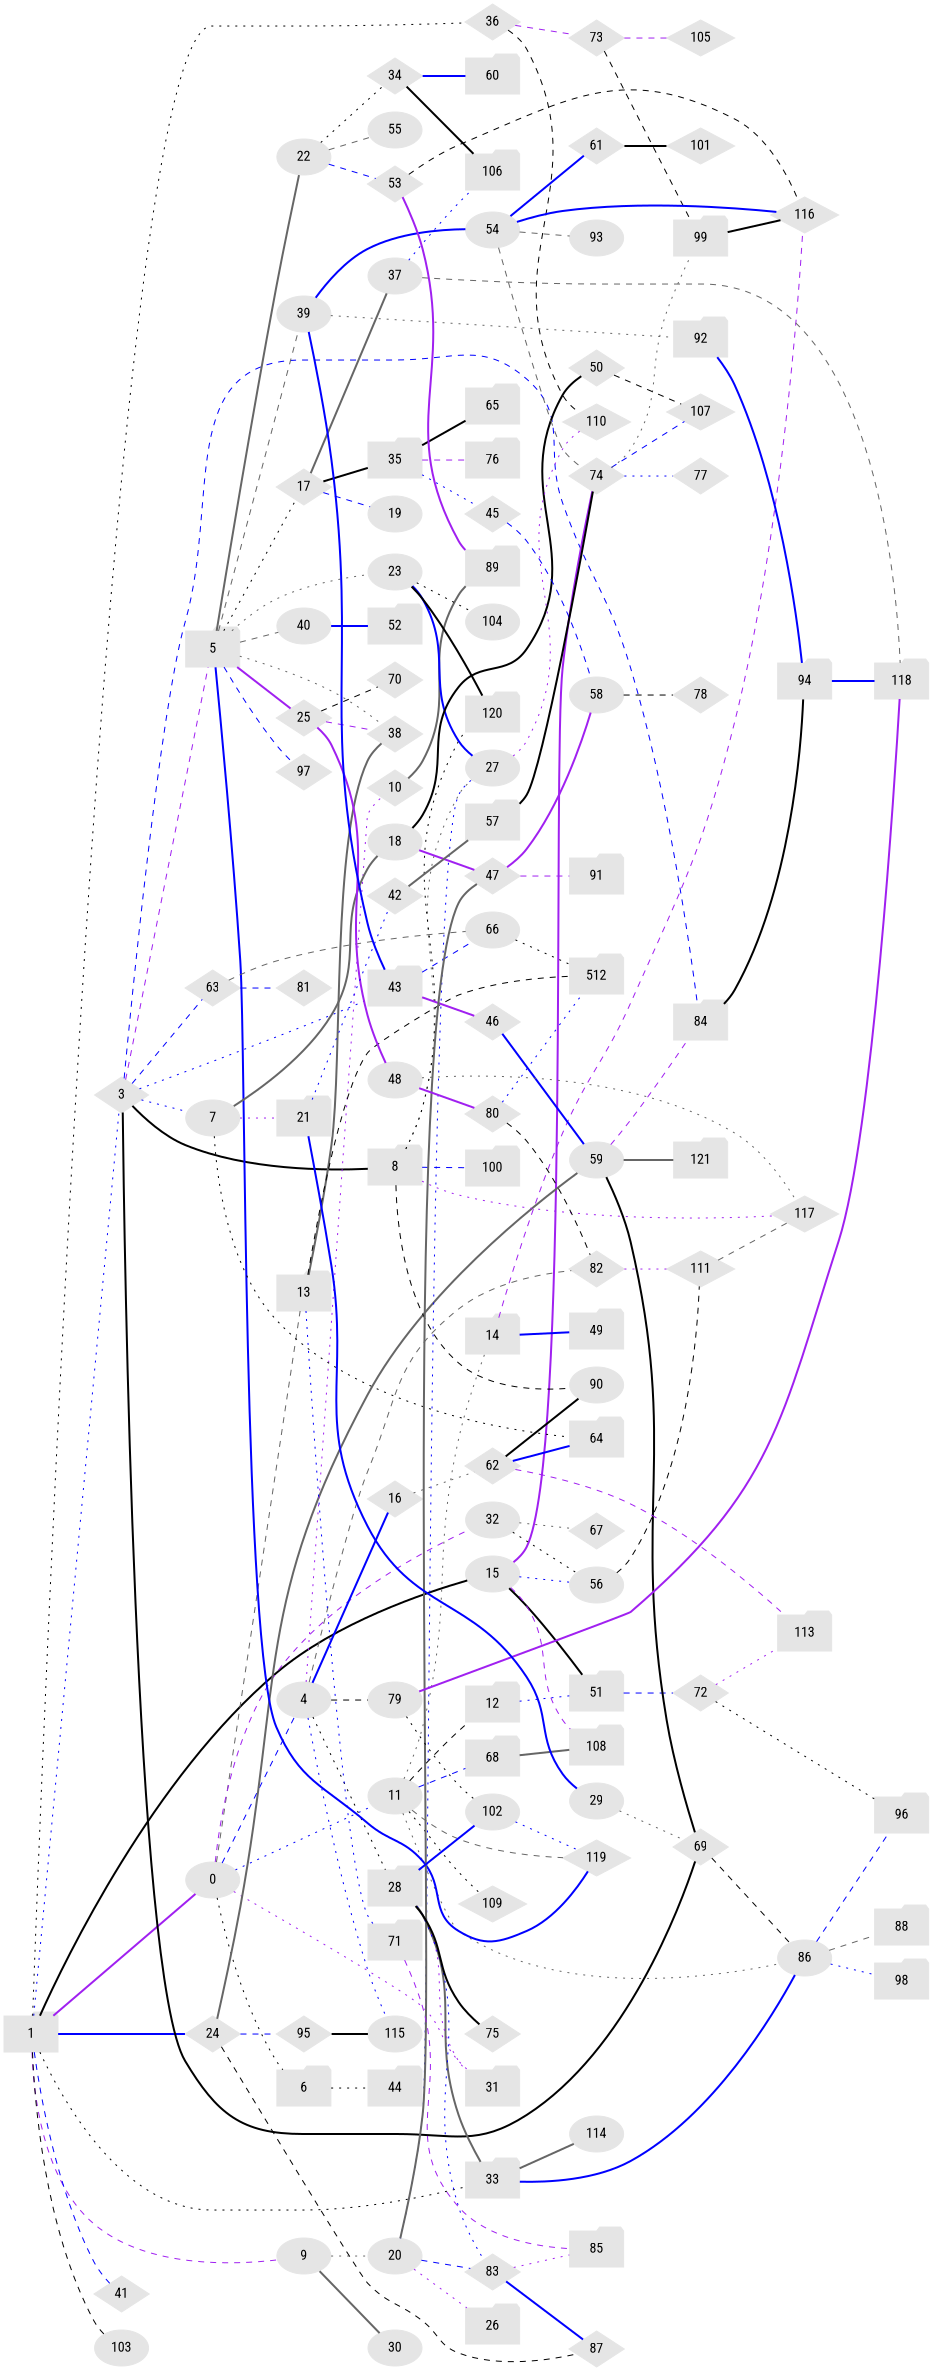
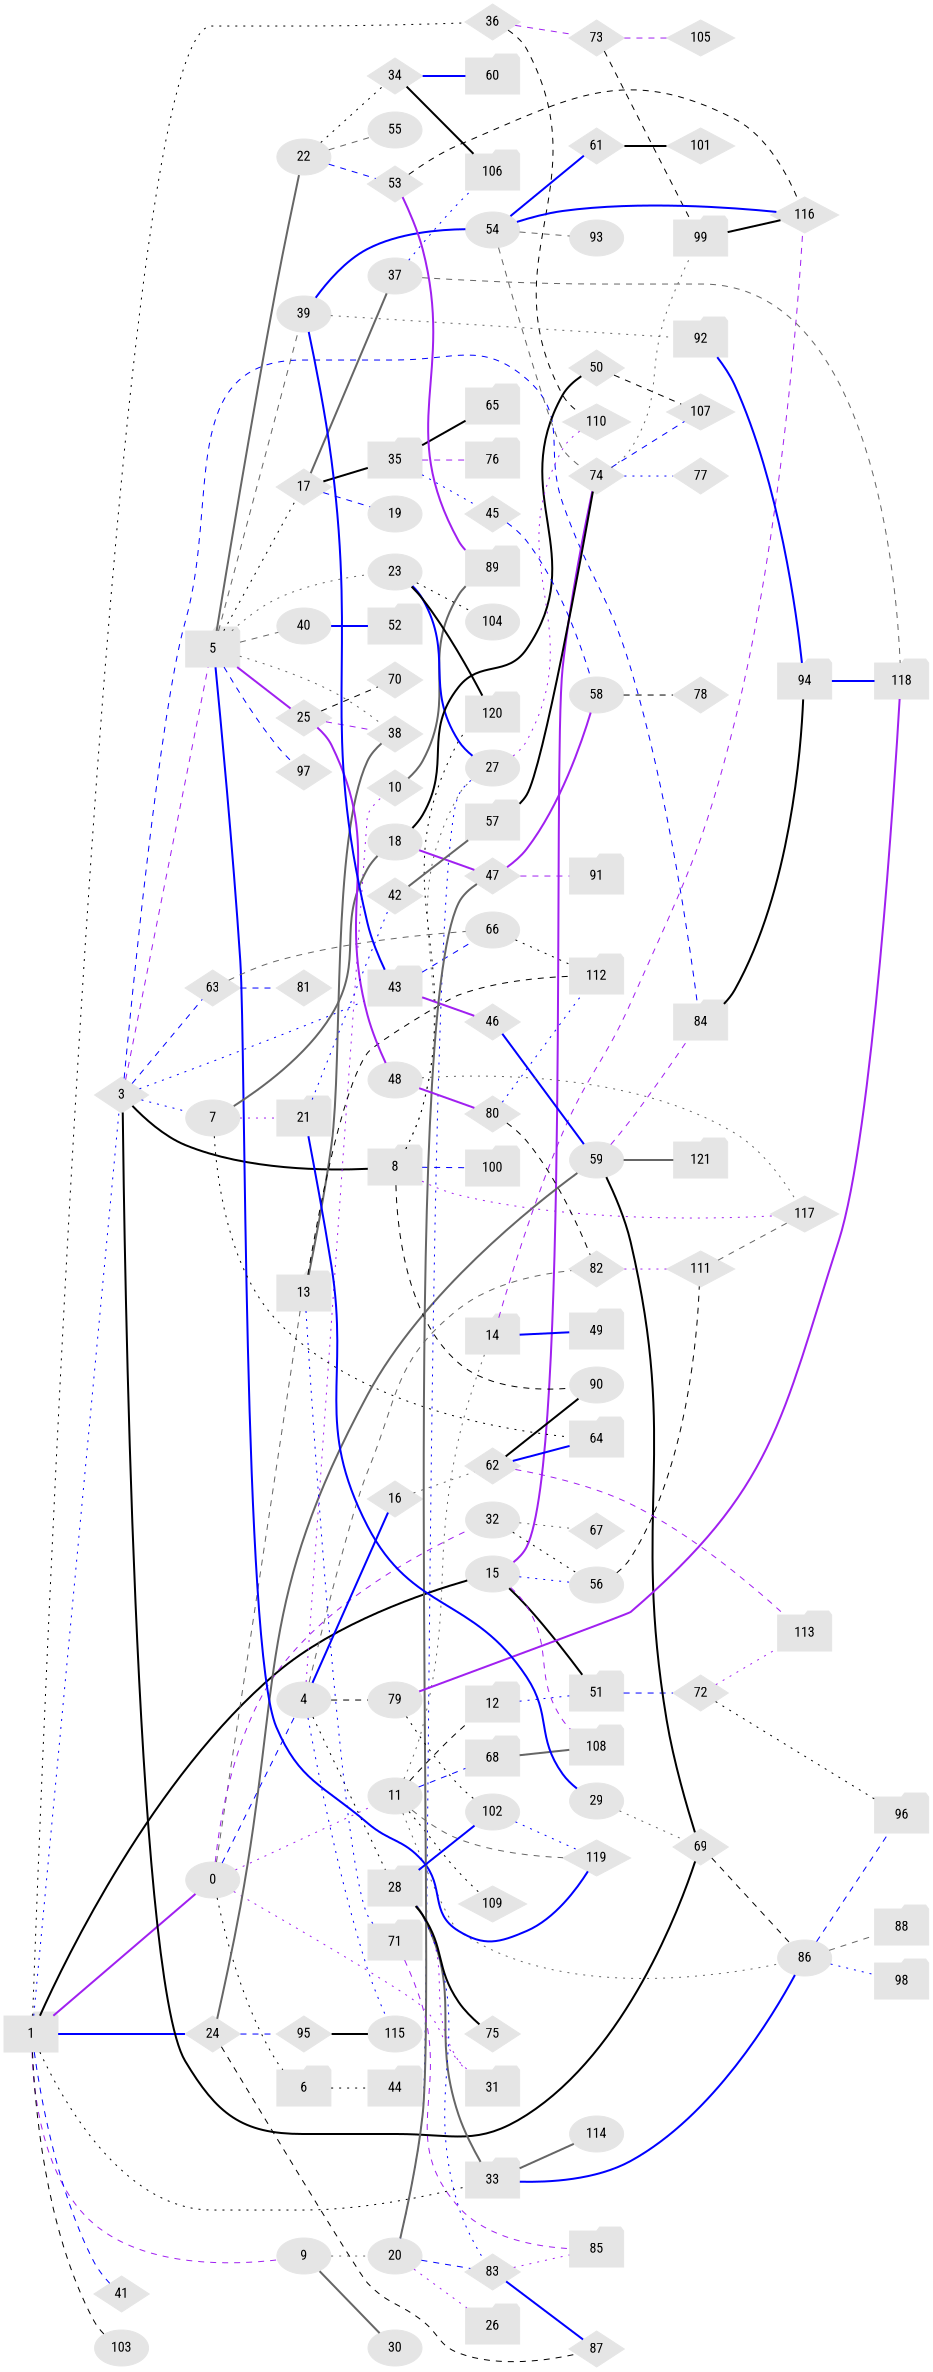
node "512": label "512" -> "112"
edge "11" -- "0": color blue -> purple
